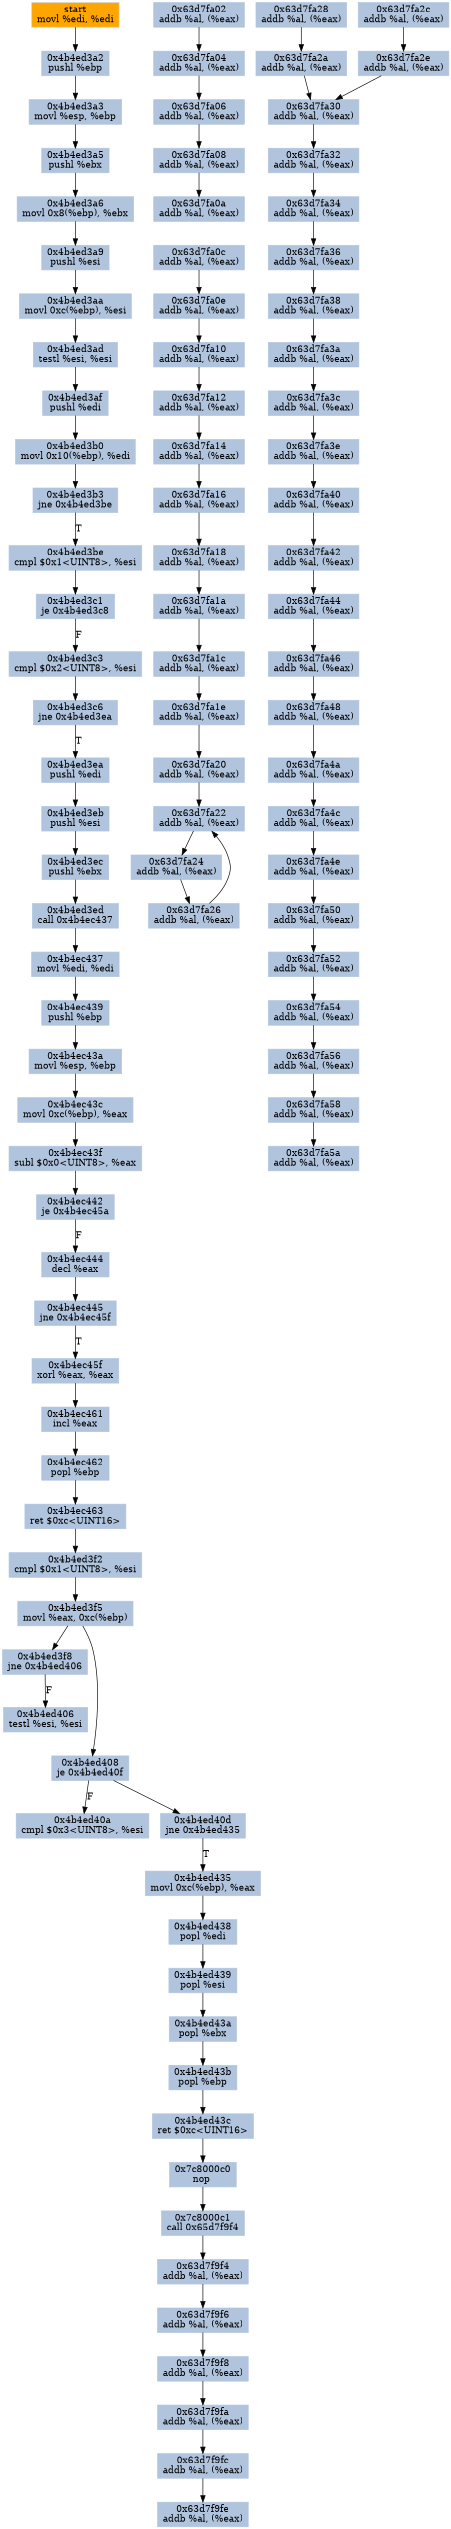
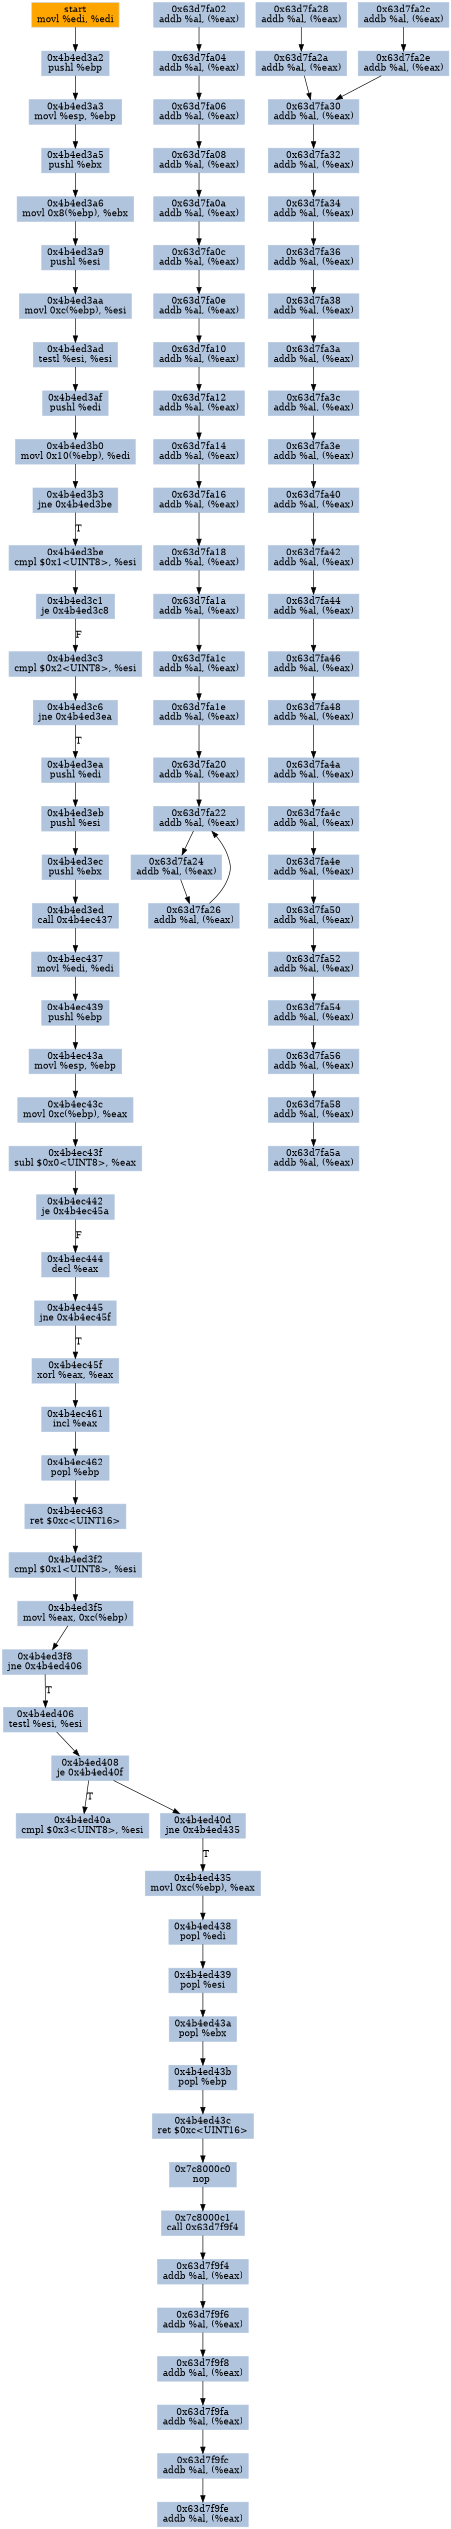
edge "0x63d7fa0a addb %al, (%eax)" -> "0x63d7fa0c addb %al, (%eax)": added
edge "0x4b4ed3f5 movl %eax, 0xc(%ebp)" -> "0x4b4ed408 je 0x4b4ed40f": now "0x4b4ed406 testl %esi, %esi" -> "0x4b4ed408 je 0x4b4ed40f"
edge "0x4b4ed3f8 jne 0x4b4ed406" -> "0x4b4ed406 testl %esi, %esi": label "F" -> "T"
edge "0x4b4ed408 je 0x4b4ed40f" -> "0x4b4ed40a cmpl $0x3<UINT8>, %esi": label "F" -> "T"
node "0x7c8000c1 call 0x65d7f9f4": label "0x7c8000c1 call 0x65d7f9f4" -> "0x7c8000c1 call 0x63d7f9f4"
